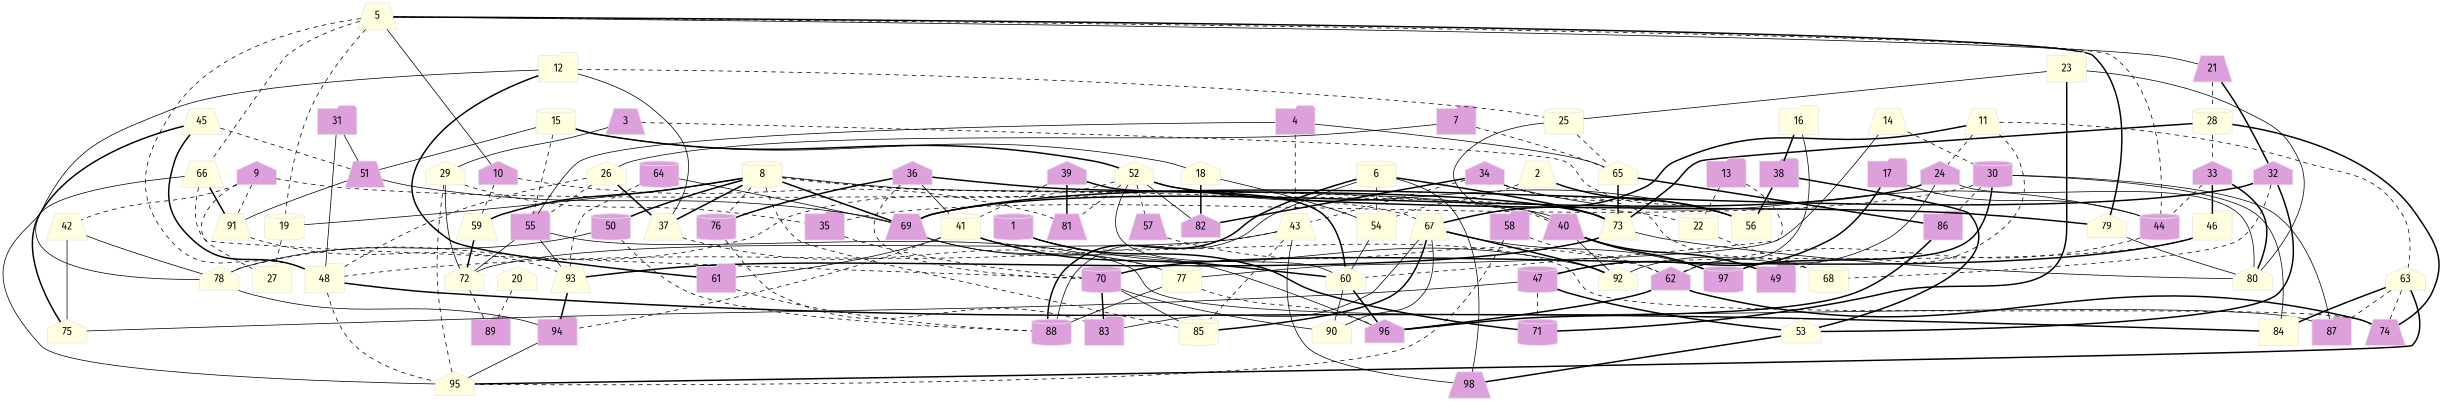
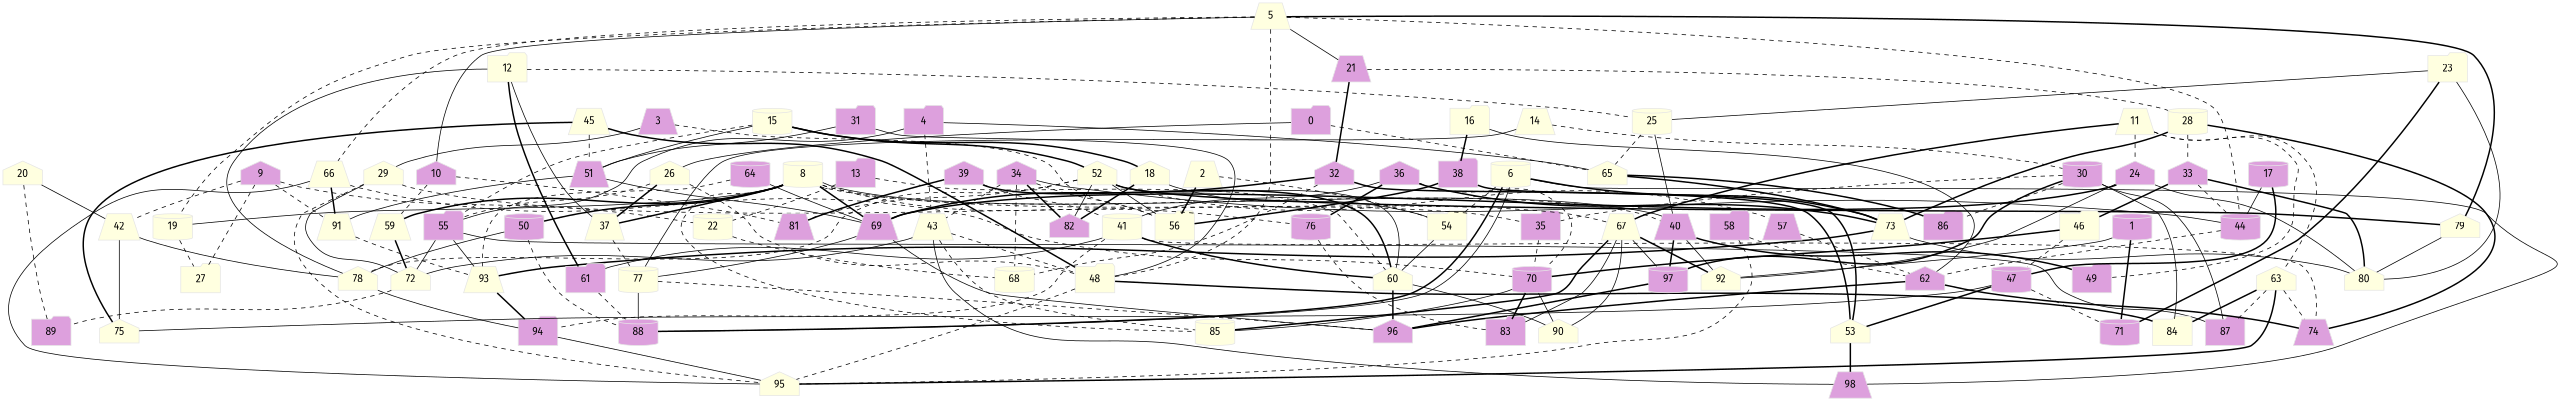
node "7": label "7" -> "0"
edge "15" -- "18": style solid -> bold
node "17": shape folder -> cylinder
edge "20" -- "42": added
edge "86" -- "96": now "97" -- "96"
